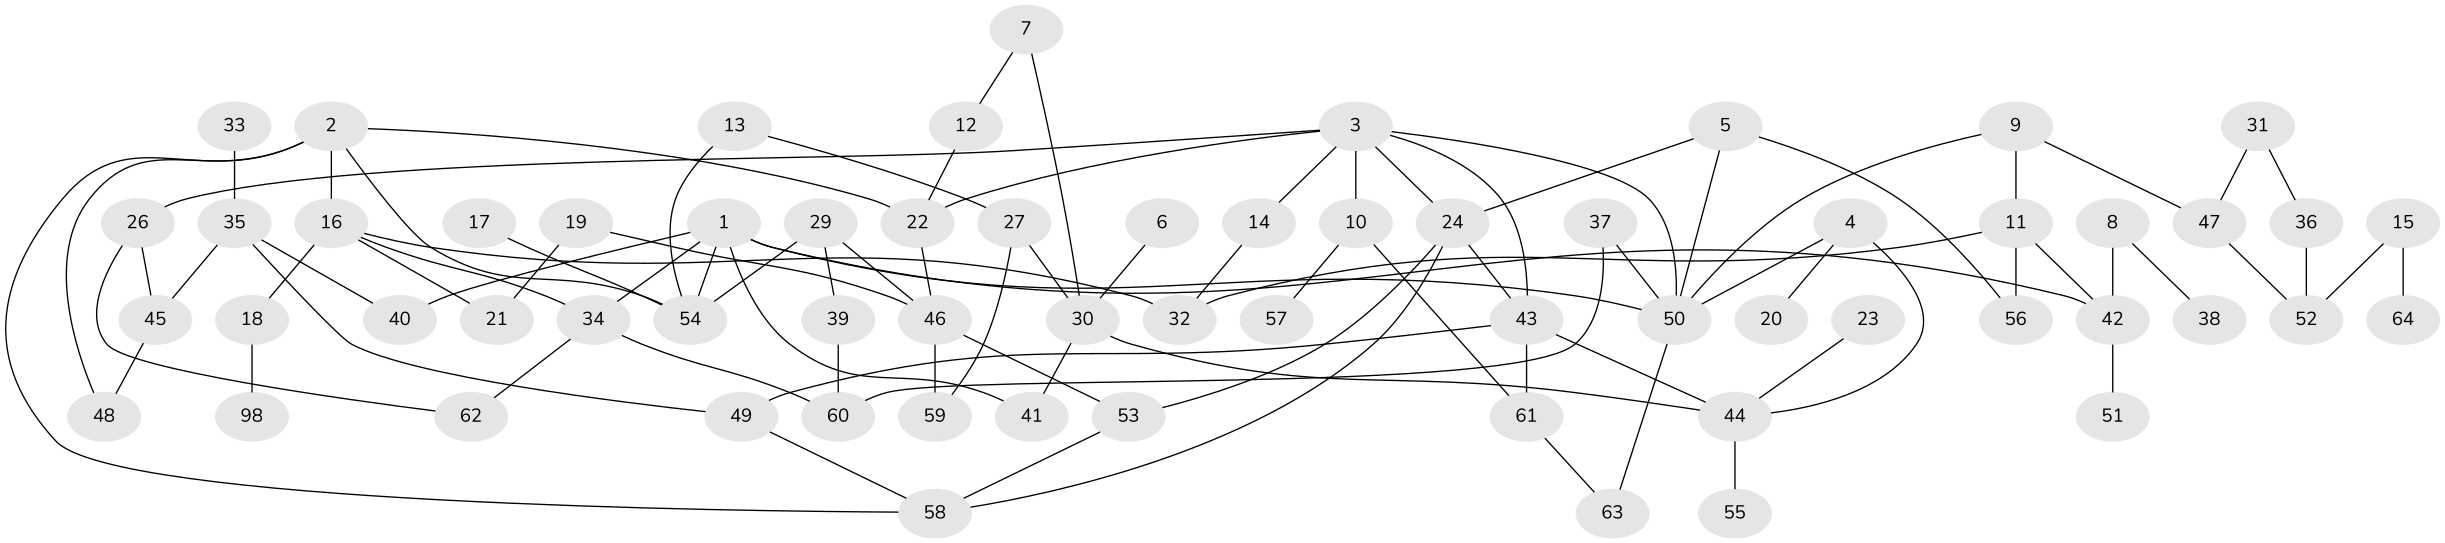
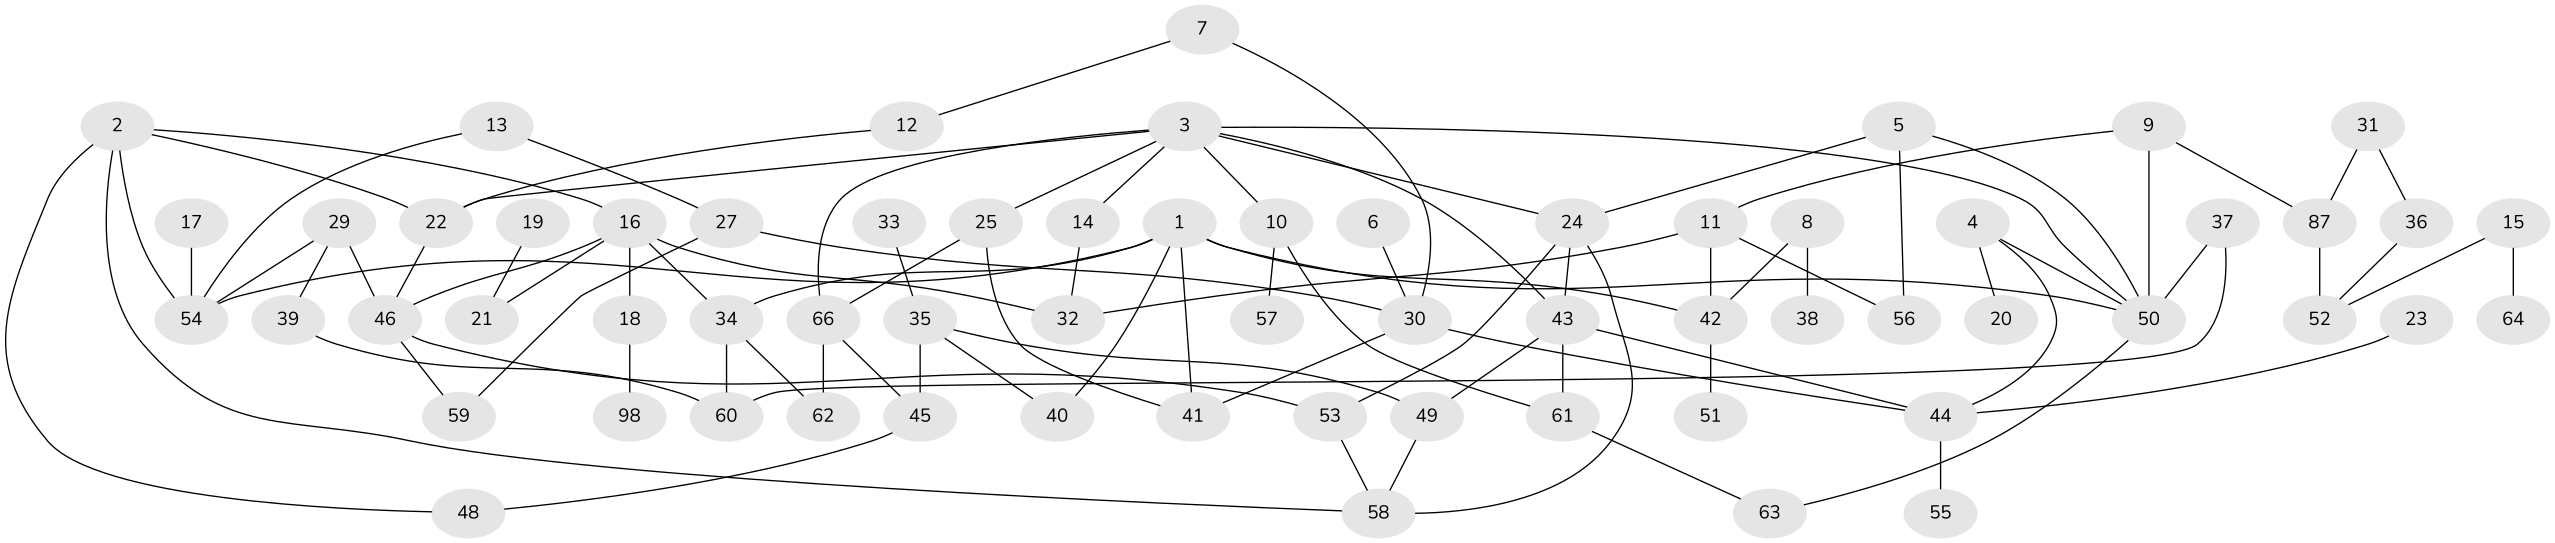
node "26": label "26" -> "66"
node "25": added
node "47": label "47" -> "87"
edge "19" -- "46": now "16" -- "46"
